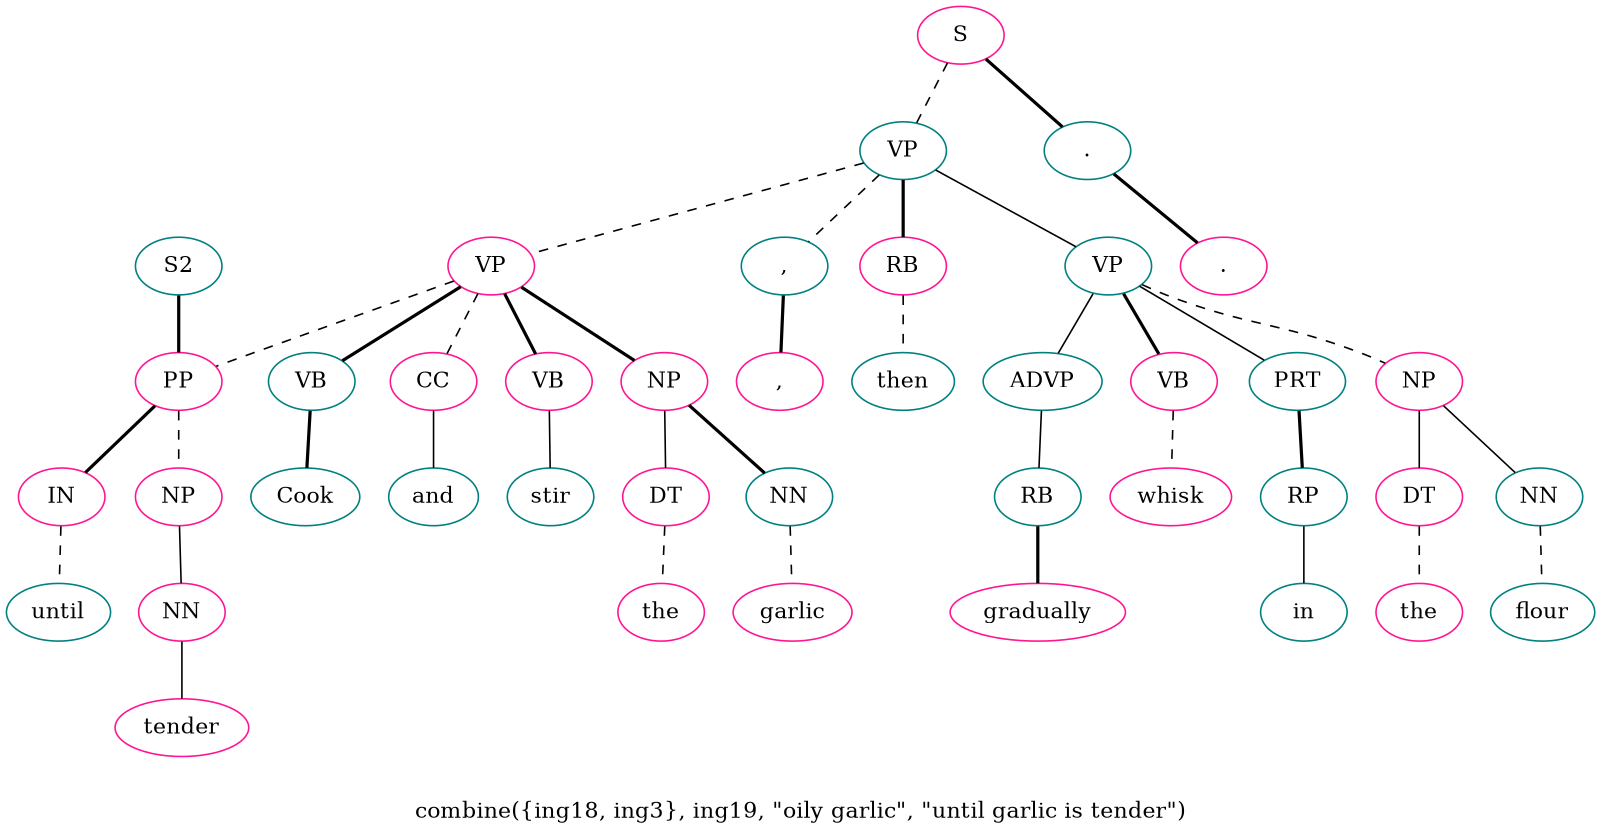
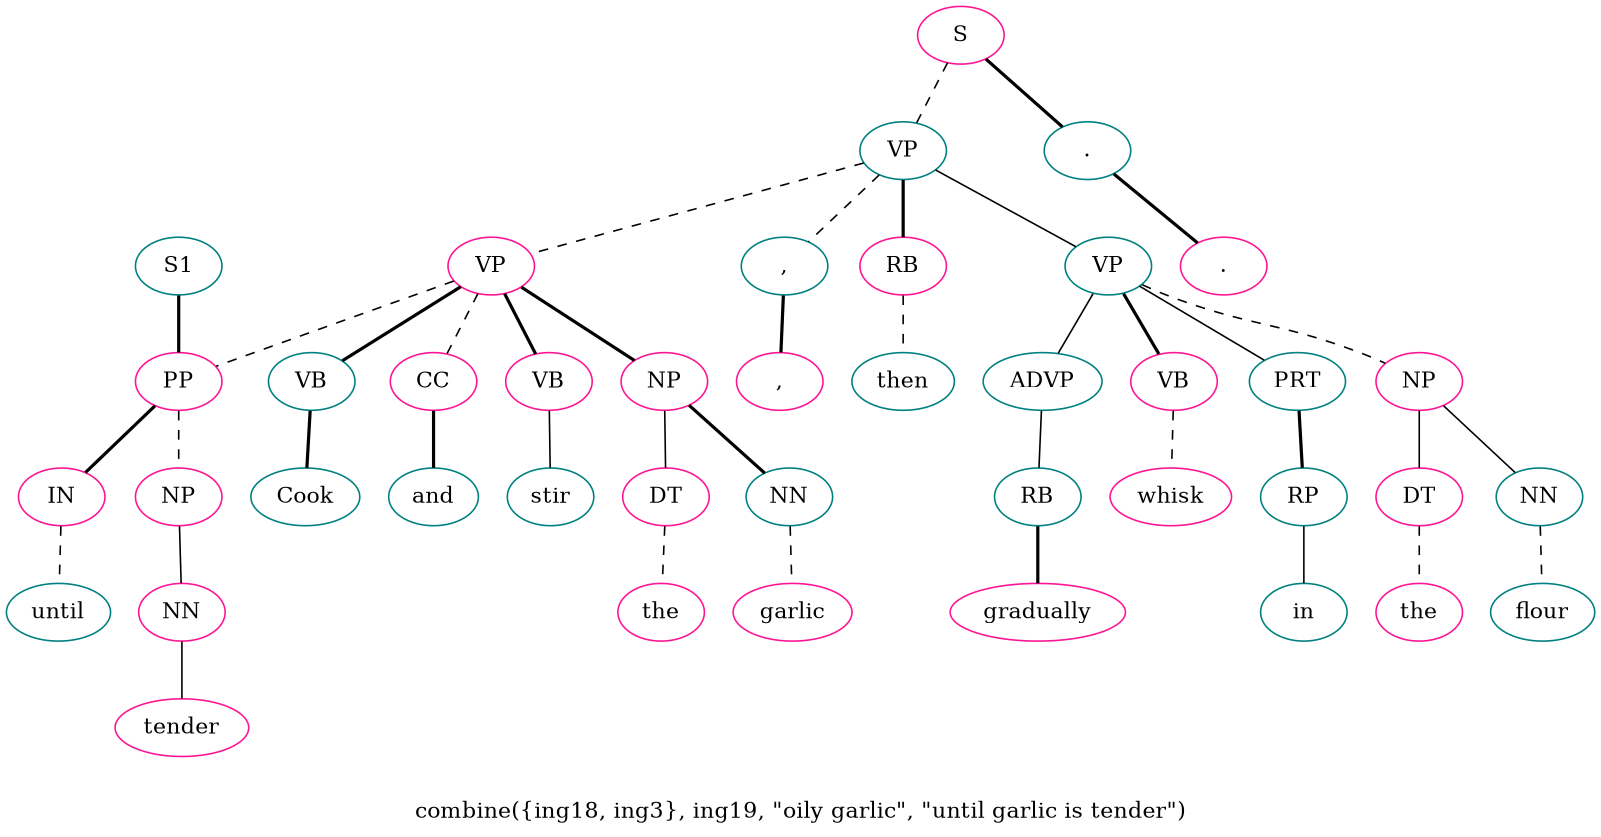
node "S2": label "S2" -> "S1"
edge "CC" -- "and": style solid -> bold
